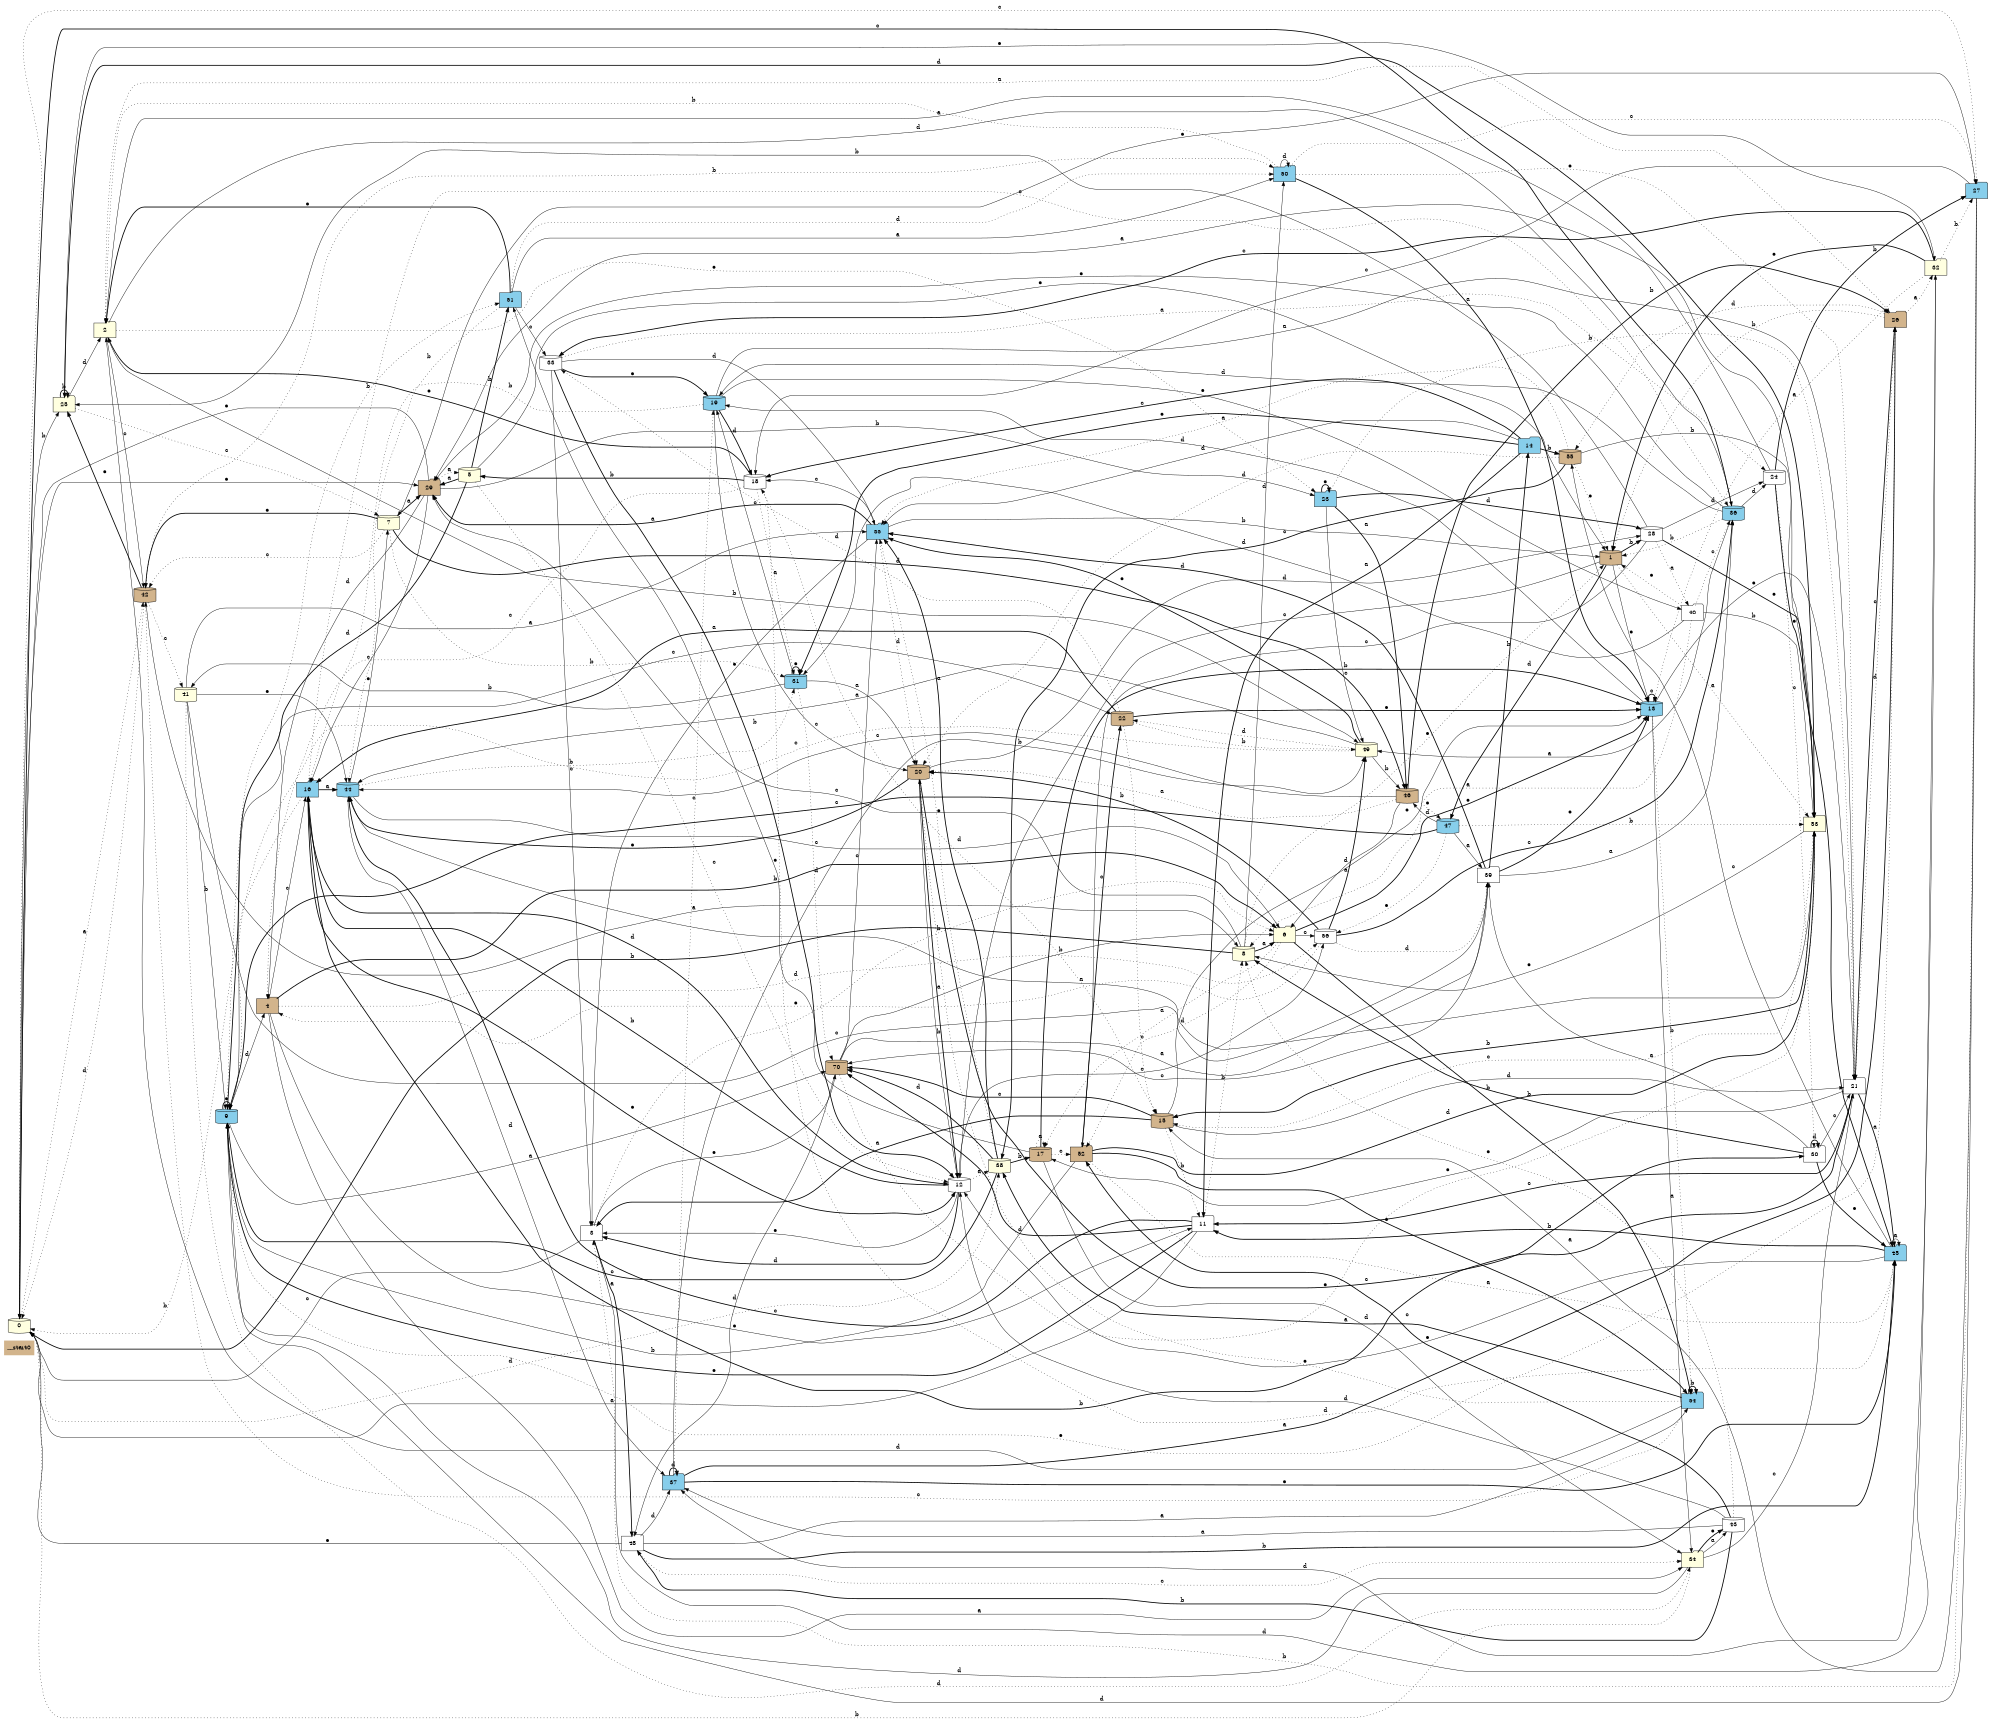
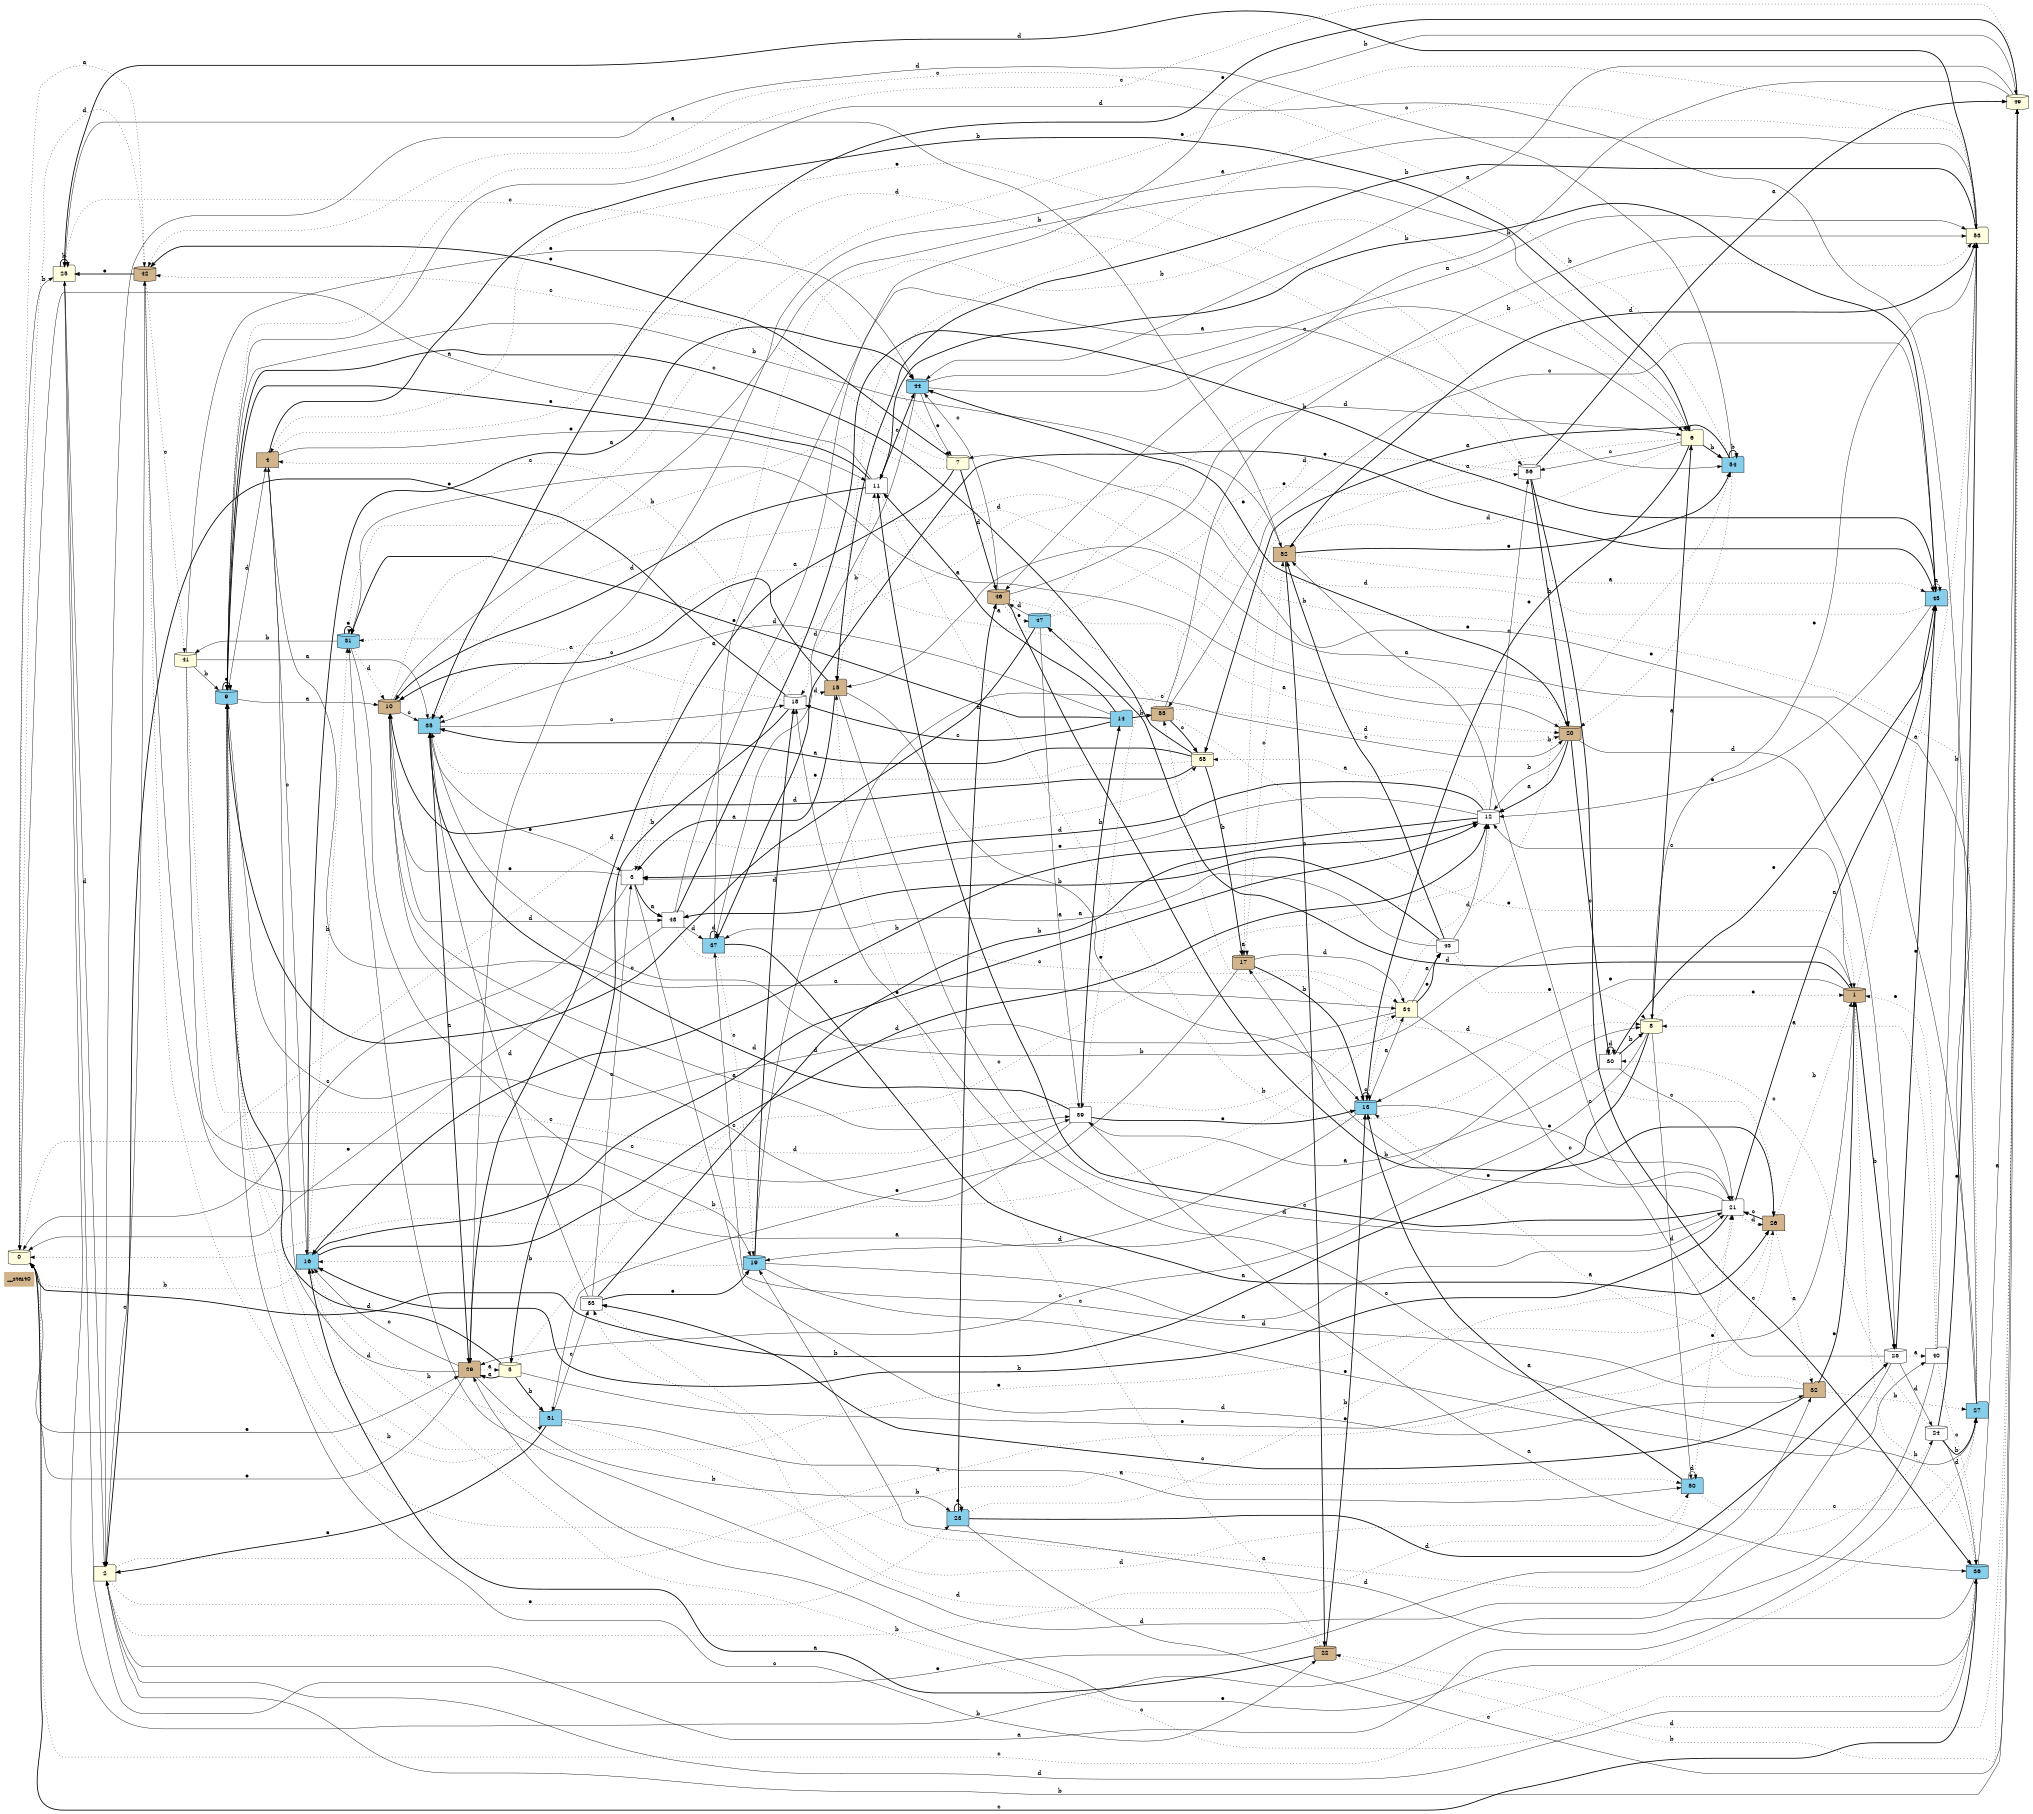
edge "25" -> "52": added, label "a"
node "32": fillcolor lightyellow -> tan
edge "36" -> "24": reversed
edge "51" -> "44": now "51" -> "16"
edge "44" -> "31": now "16" -> "31"
node "70": label "70" -> "10"
node "15": shape cylinder -> folder
